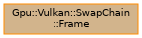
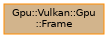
node "Gpu::Vulkan::SwapChain ::Frame": label "Gpu::Vulkan::SwapChain ::Frame" -> "Gpu::Vulkan::Gpu ::Frame"
